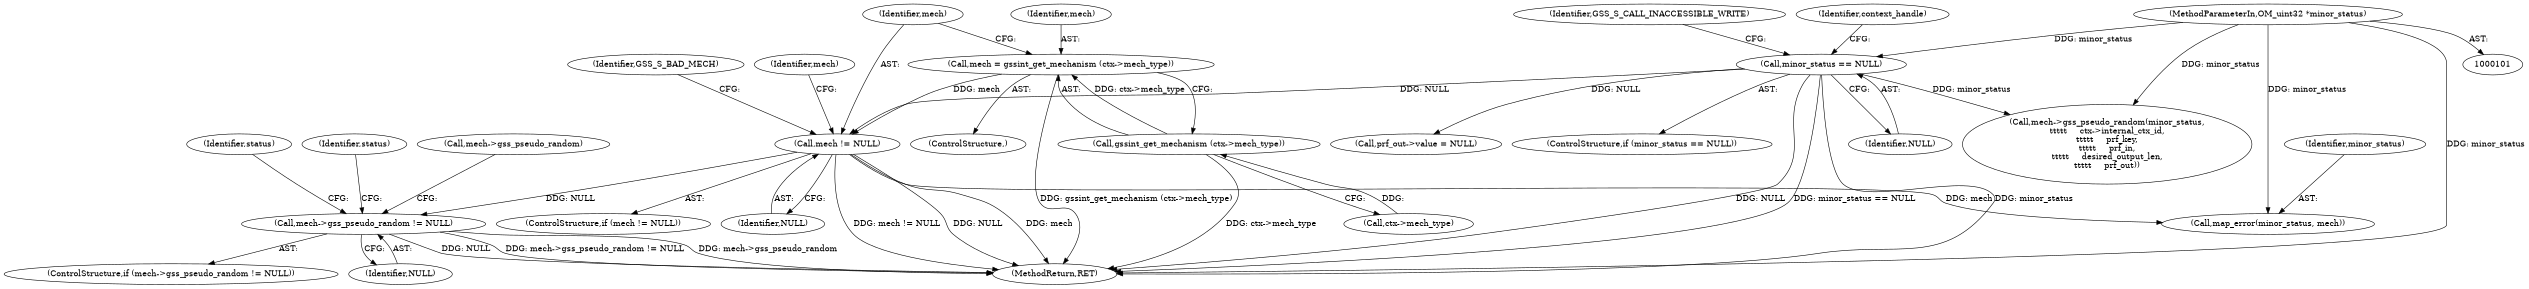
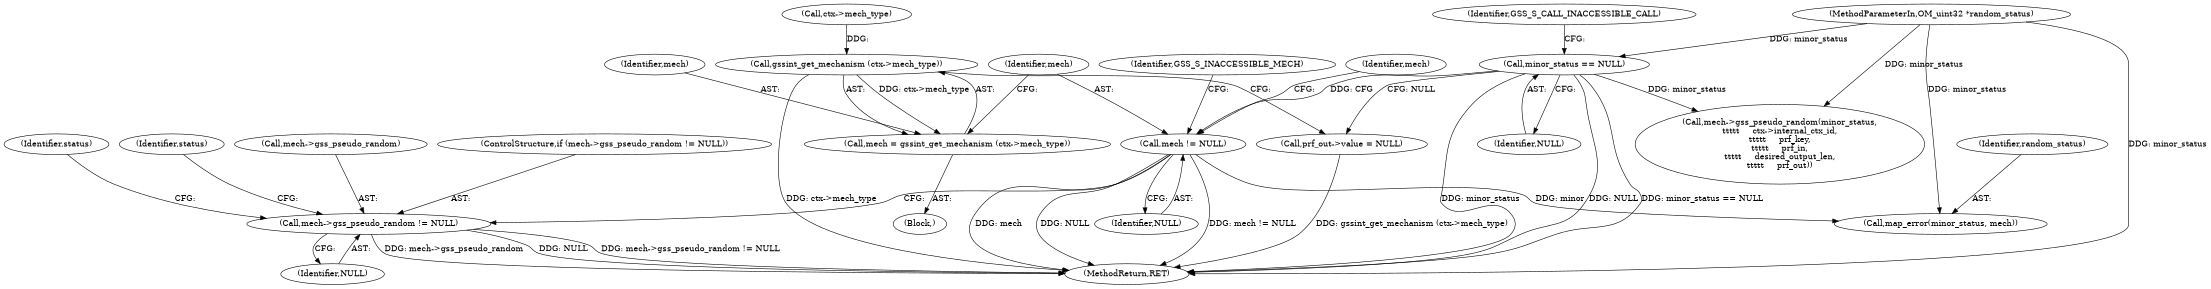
node "(Identifier,GSS_S_CALL_INACCESSIBLE_WRITE)": label "(Identifier,GSS_S_CALL_INACCESSIBLE_WRITE)" -> "(Identifier,GSS_S_CALL_INACCESSIBLE_CALL)"
node "(Identifier,context_handle)": removed
node "(MethodParameterIn,OM_uint32 *minor_status)": label "(MethodParameterIn,OM_uint32 *minor_status)" -> "(MethodParameterIn,OM_uint32 *random_status)"
node "(Identifier,GSS_S_BAD_MECH)": label "(Identifier,GSS_S_BAD_MECH)" -> "(Identifier,GSS_S_INACCESSIBLE_MECH)"
node "1000101": removed
edge "(Call,mech = gssint_get_mechanism (ctx->mech_type))" -> "(Call,gssint_get_mechanism (ctx->mech_type))": label "CFG: " -> "AST: "
edge "(Call,minor_status == NULL)" -> "(Call,mech != NULL)": label "DDG: NULL" -> "DDG: CFG"
edge "(Call,minor_status == NULL)" -> "(Call,prf_out->value = NULL)": label "DDG: NULL" -> "CFG: NULL"
edge "(Call,mech = gssint_get_mechanism (ctx->mech_type))" -> "(Call,mech != NULL)": removed, label "DDG: mech"
node "(ControlStructure,)": label "(ControlStructure,)" -> "(Block,)"
node "(ControlStructure,if (minor_status == NULL))": removed
node "(Identifier,minor_status)": label "(Identifier,minor_status)" -> "(Identifier,random_status)"
edge "(Call,mech = gssint_get_mechanism (ctx->mech_type))" -> "(MethodReturn,RET)": now "(Call,prf_out->value = NULL)" -> "(MethodReturn,RET)"
edge "(Call,gssint_get_mechanism (ctx->mech_type))" -> "(Call,ctx->mech_type)": now "(Call,gssint_get_mechanism (ctx->mech_type))" -> "(Call,prf_out->value = NULL)"
edge "(Call,mech->gss_pseudo_random)" -> "(Call,mech->gss_pseudo_random != NULL)": label "CFG: " -> "AST: "
edge "(Call,mech != NULL)" -> "(Call,mech->gss_pseudo_random != NULL)": label "DDG: NULL" -> "CFG: "
edge "(Call,mech != NULL)" -> "(Call,map_error(minor_status, mech))": label "DDG: mech" -> "DDG: minor"
node "(ControlStructure,if (mech != NULL))": removed
edge "(Call,mech->gss_pseudo_random != NULL)" -> "(ControlStructure,if (mech->gss_pseudo_random != NULL))": reversed
